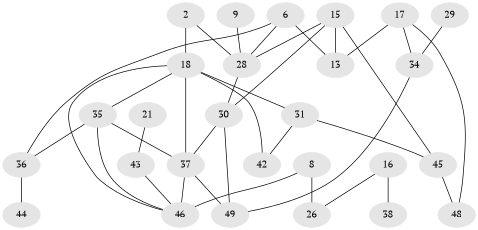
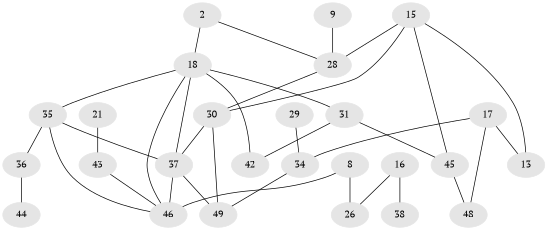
node "6": removed
